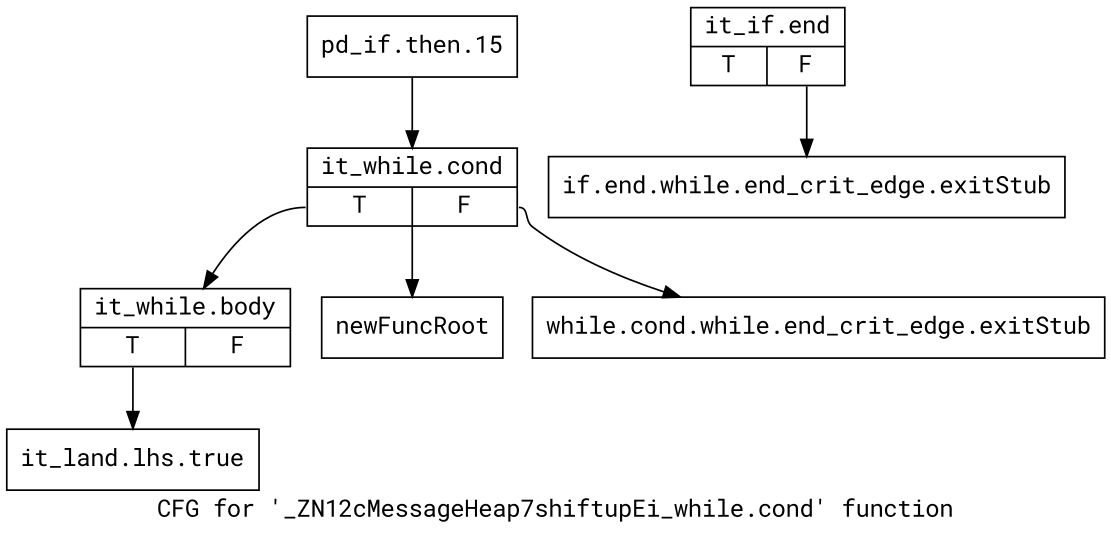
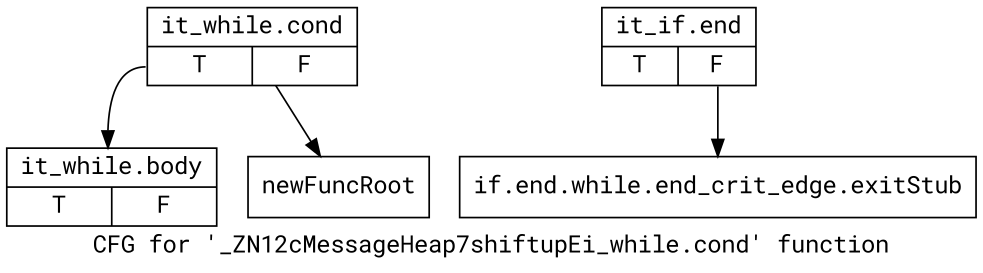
node "pd_if.then.15": removed
node "while.cond.while.end_crit_edge.exitStub": removed
node "it_land.lhs.true": removed
